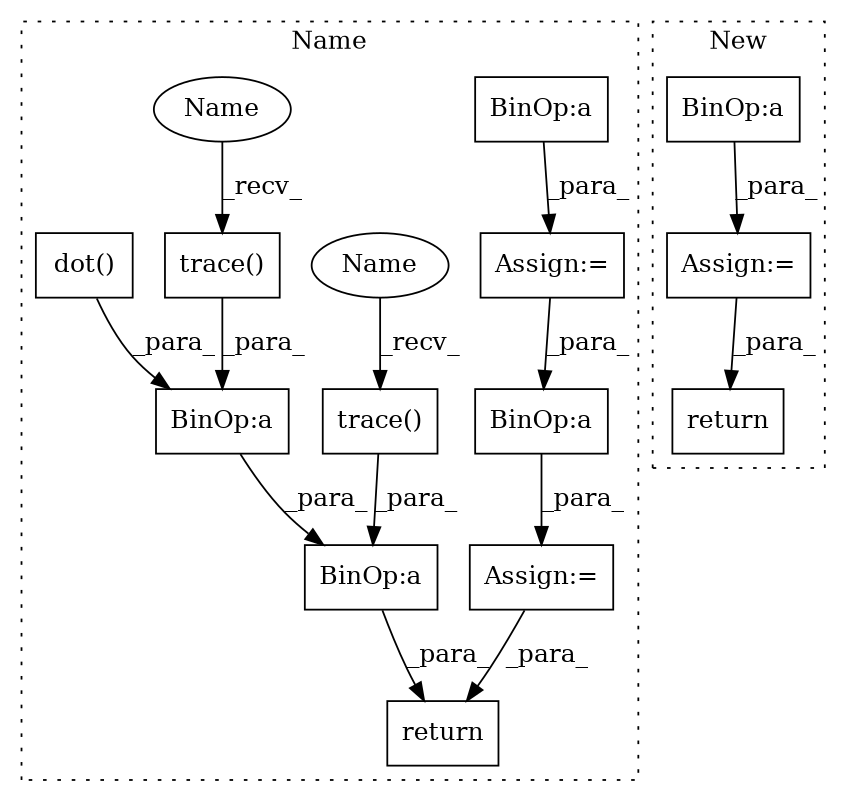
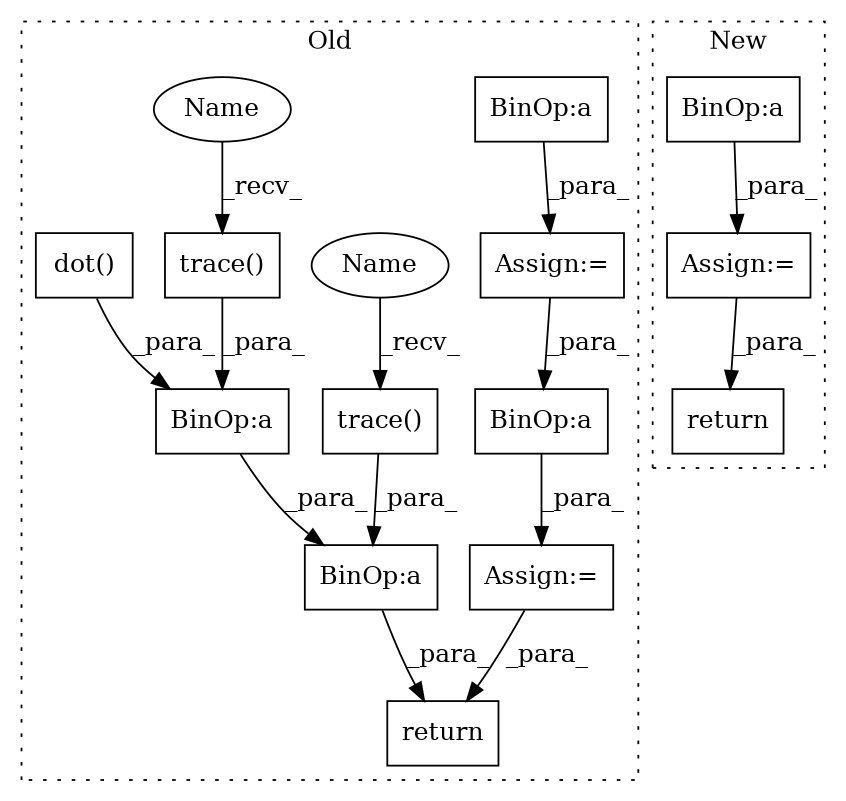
cluster "Name": label "Name" -> "Old"
